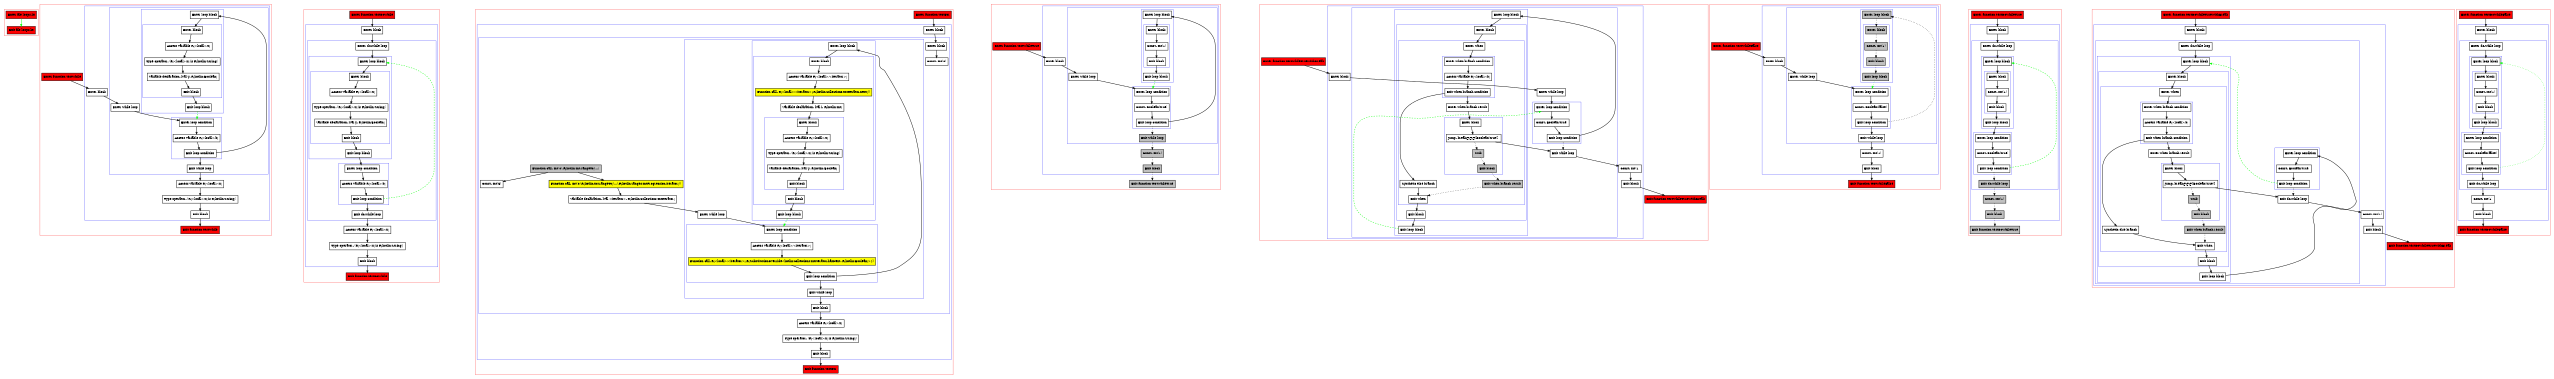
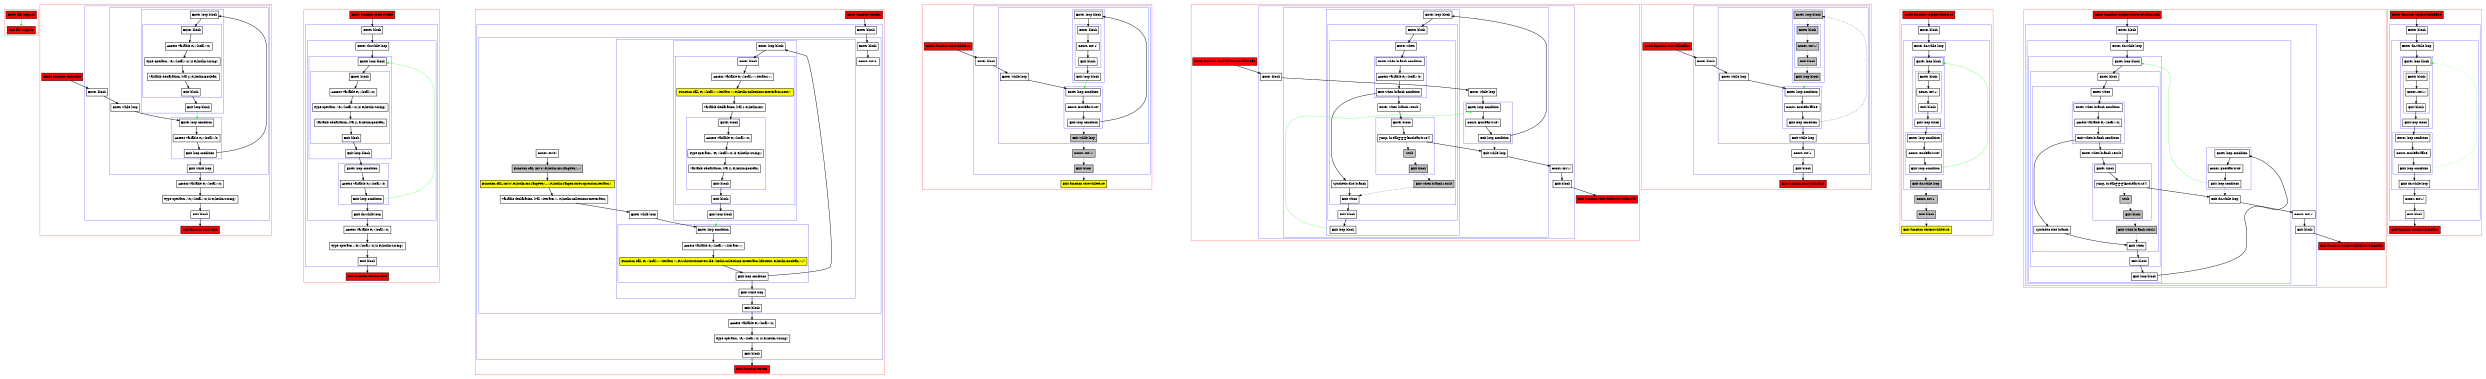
edge "Function call: Int(0).R|kotlin/Int.rangeTo|(...)" -> "Const: Int(5)": reversed
node "Exit function testWhileTrue": fillcolor gray -> yellow
node "Exit function testDoWhileTrue": fillcolor gray -> yellow
